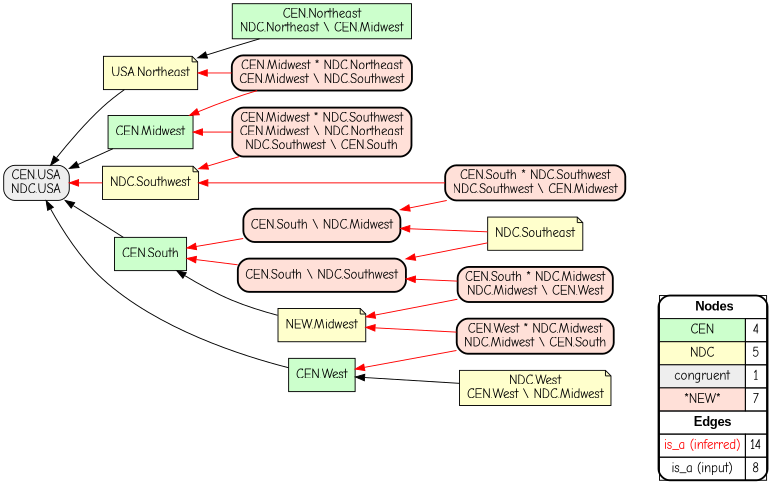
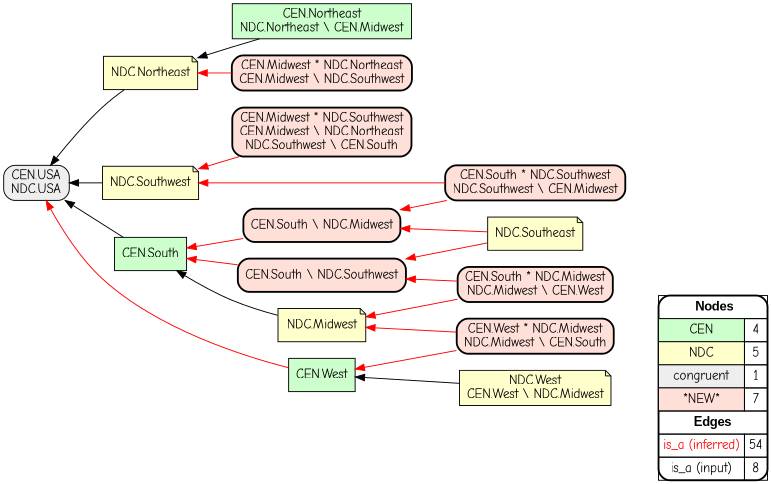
node "USA.Northeast": label "USA.Northeast" -> "NDC.Northeast"
node "CEN.Midwest": removed
edge "NDC.Southwest" -> "CEN.USA NDC.USA": color #ff0000 -> #000000
edge "CEN.West" -> "CEN.USA NDC.USA": color #000000 -> #ff0000
node "NEW.Midwest": label "NEW.Midwest" -> "NDC.Midwest"
node "Nodes": text "14" -> "54"
